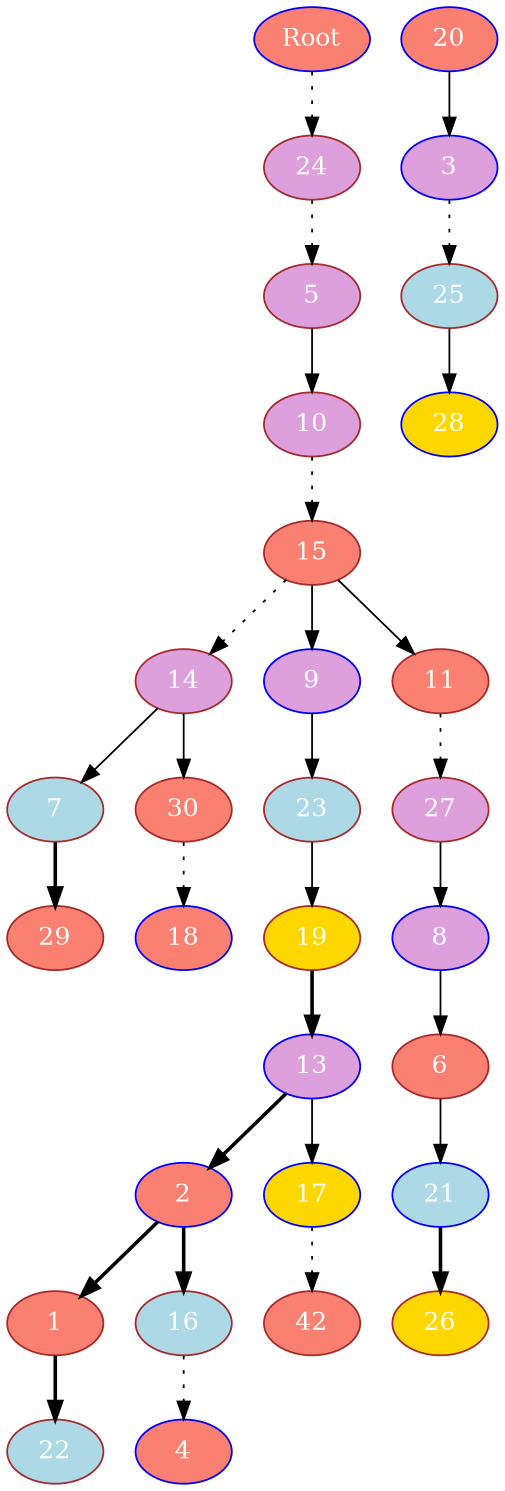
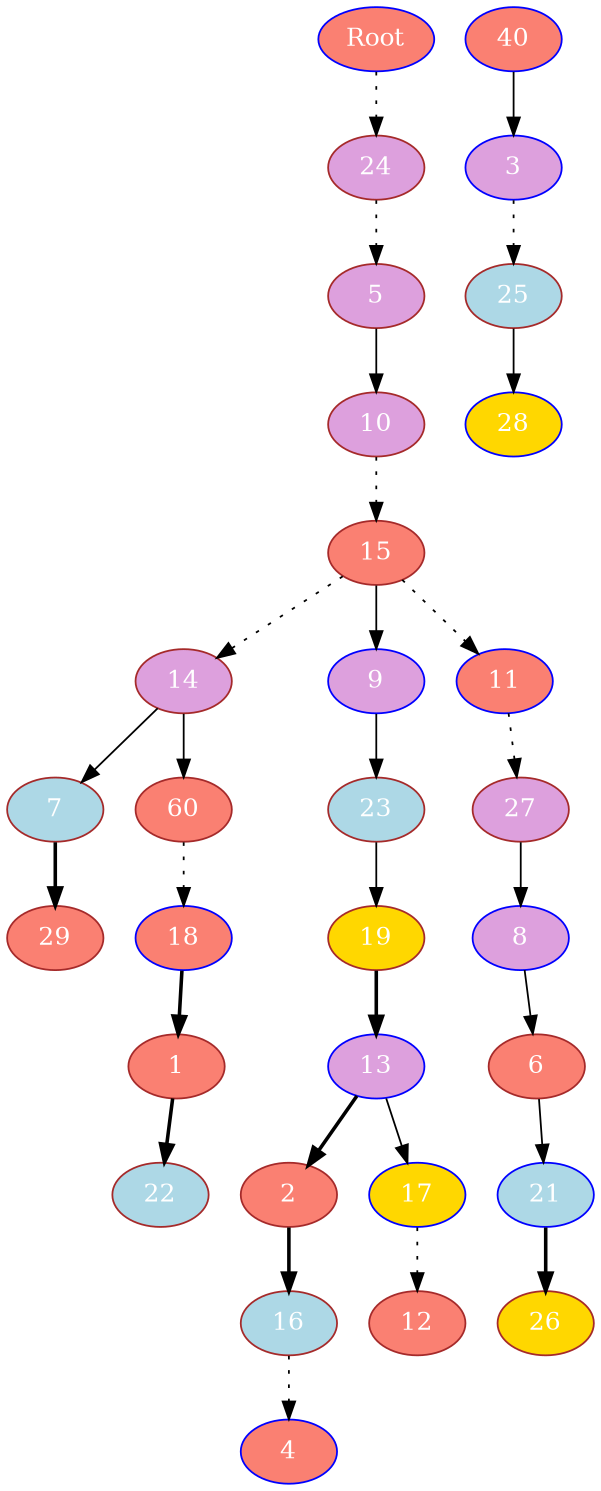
node "20": label "20" -> "40"
edge "15" -> "11": style solid -> dotted
node "11": color brown -> blue
node "30": label "30" -> "60"
node "2": color blue -> brown
edge "2" -> "1": now "18" -> "1"
node "42": label "42" -> "12"
